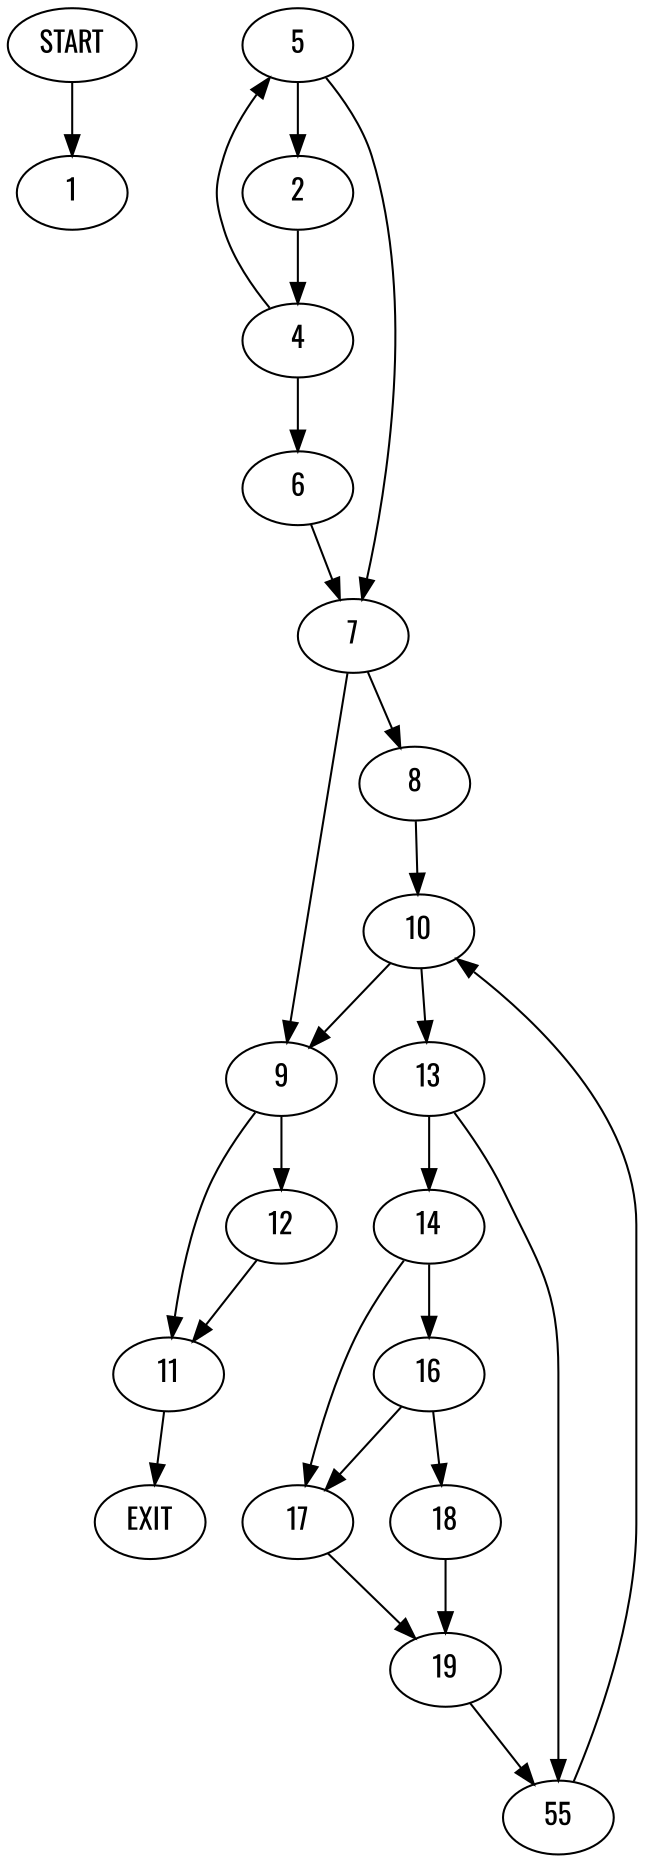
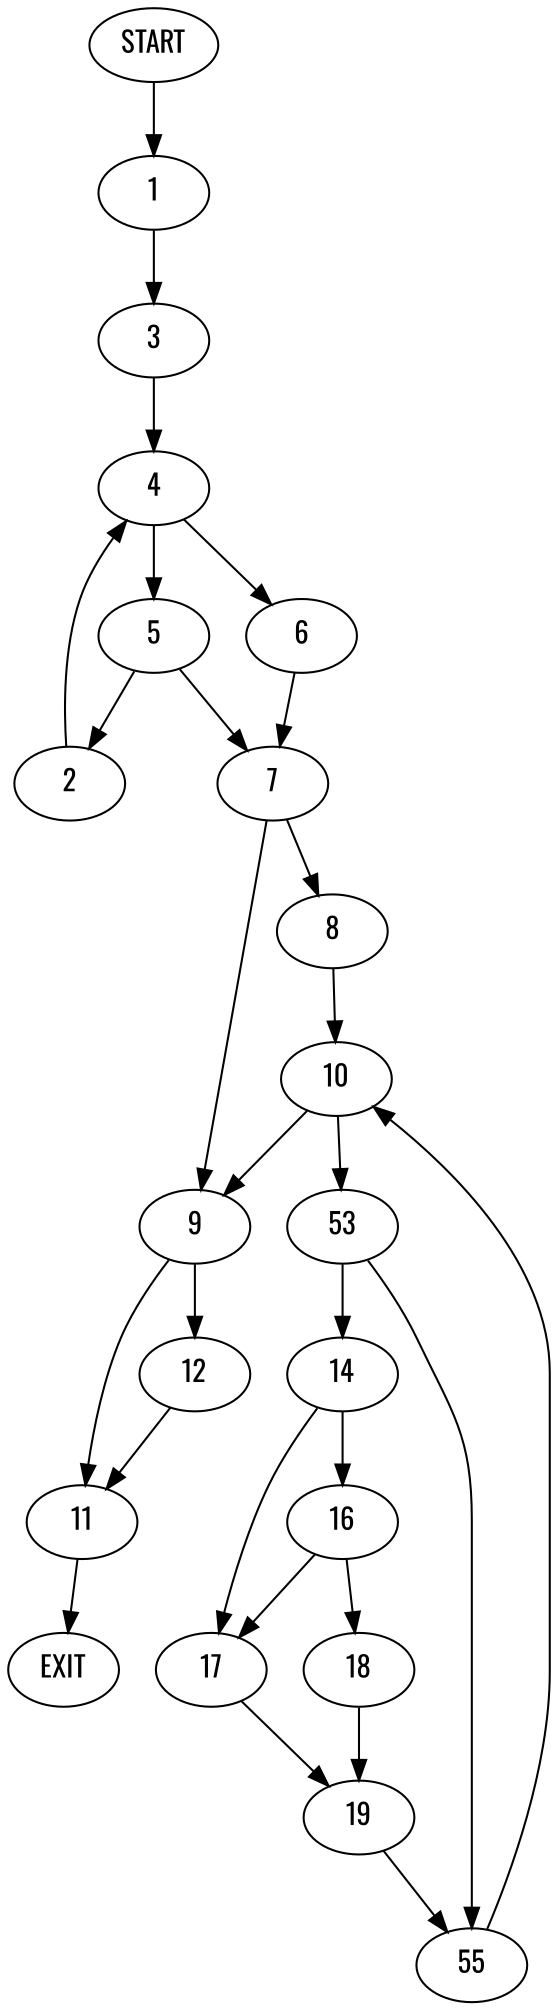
node "3": added
node "13": label "13" -> "53"
